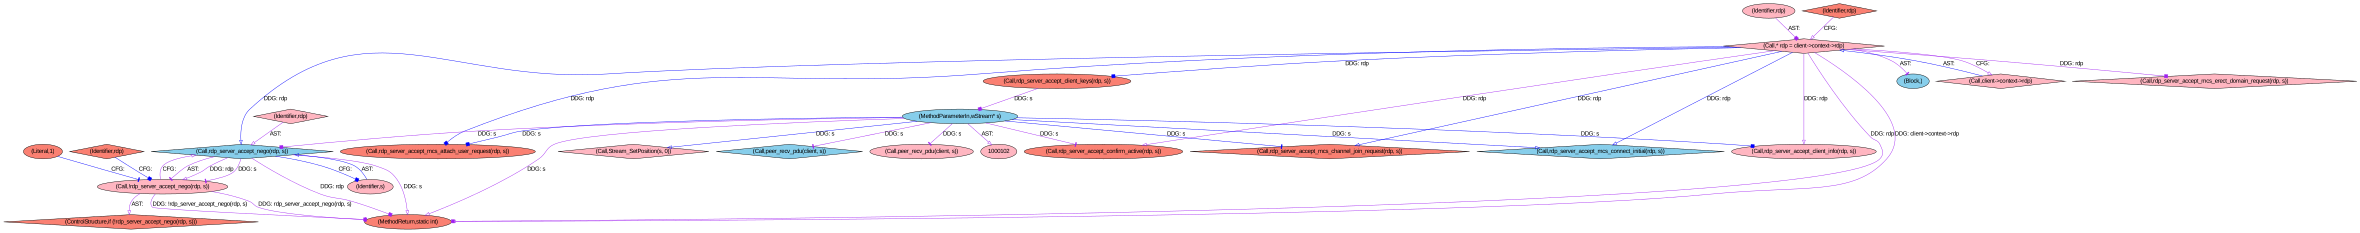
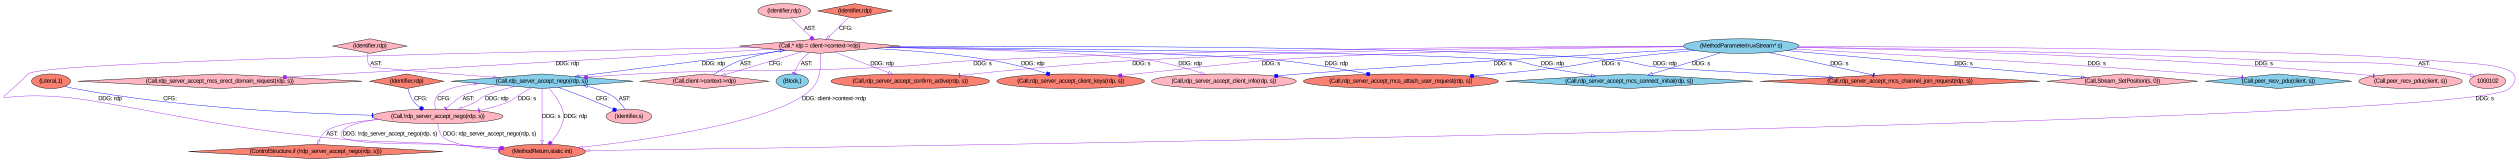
edge "(Call,rdp_server_accept_client_keys(rdp, s))" -> "(MethodParameterIn,wStream* s)": reversed
